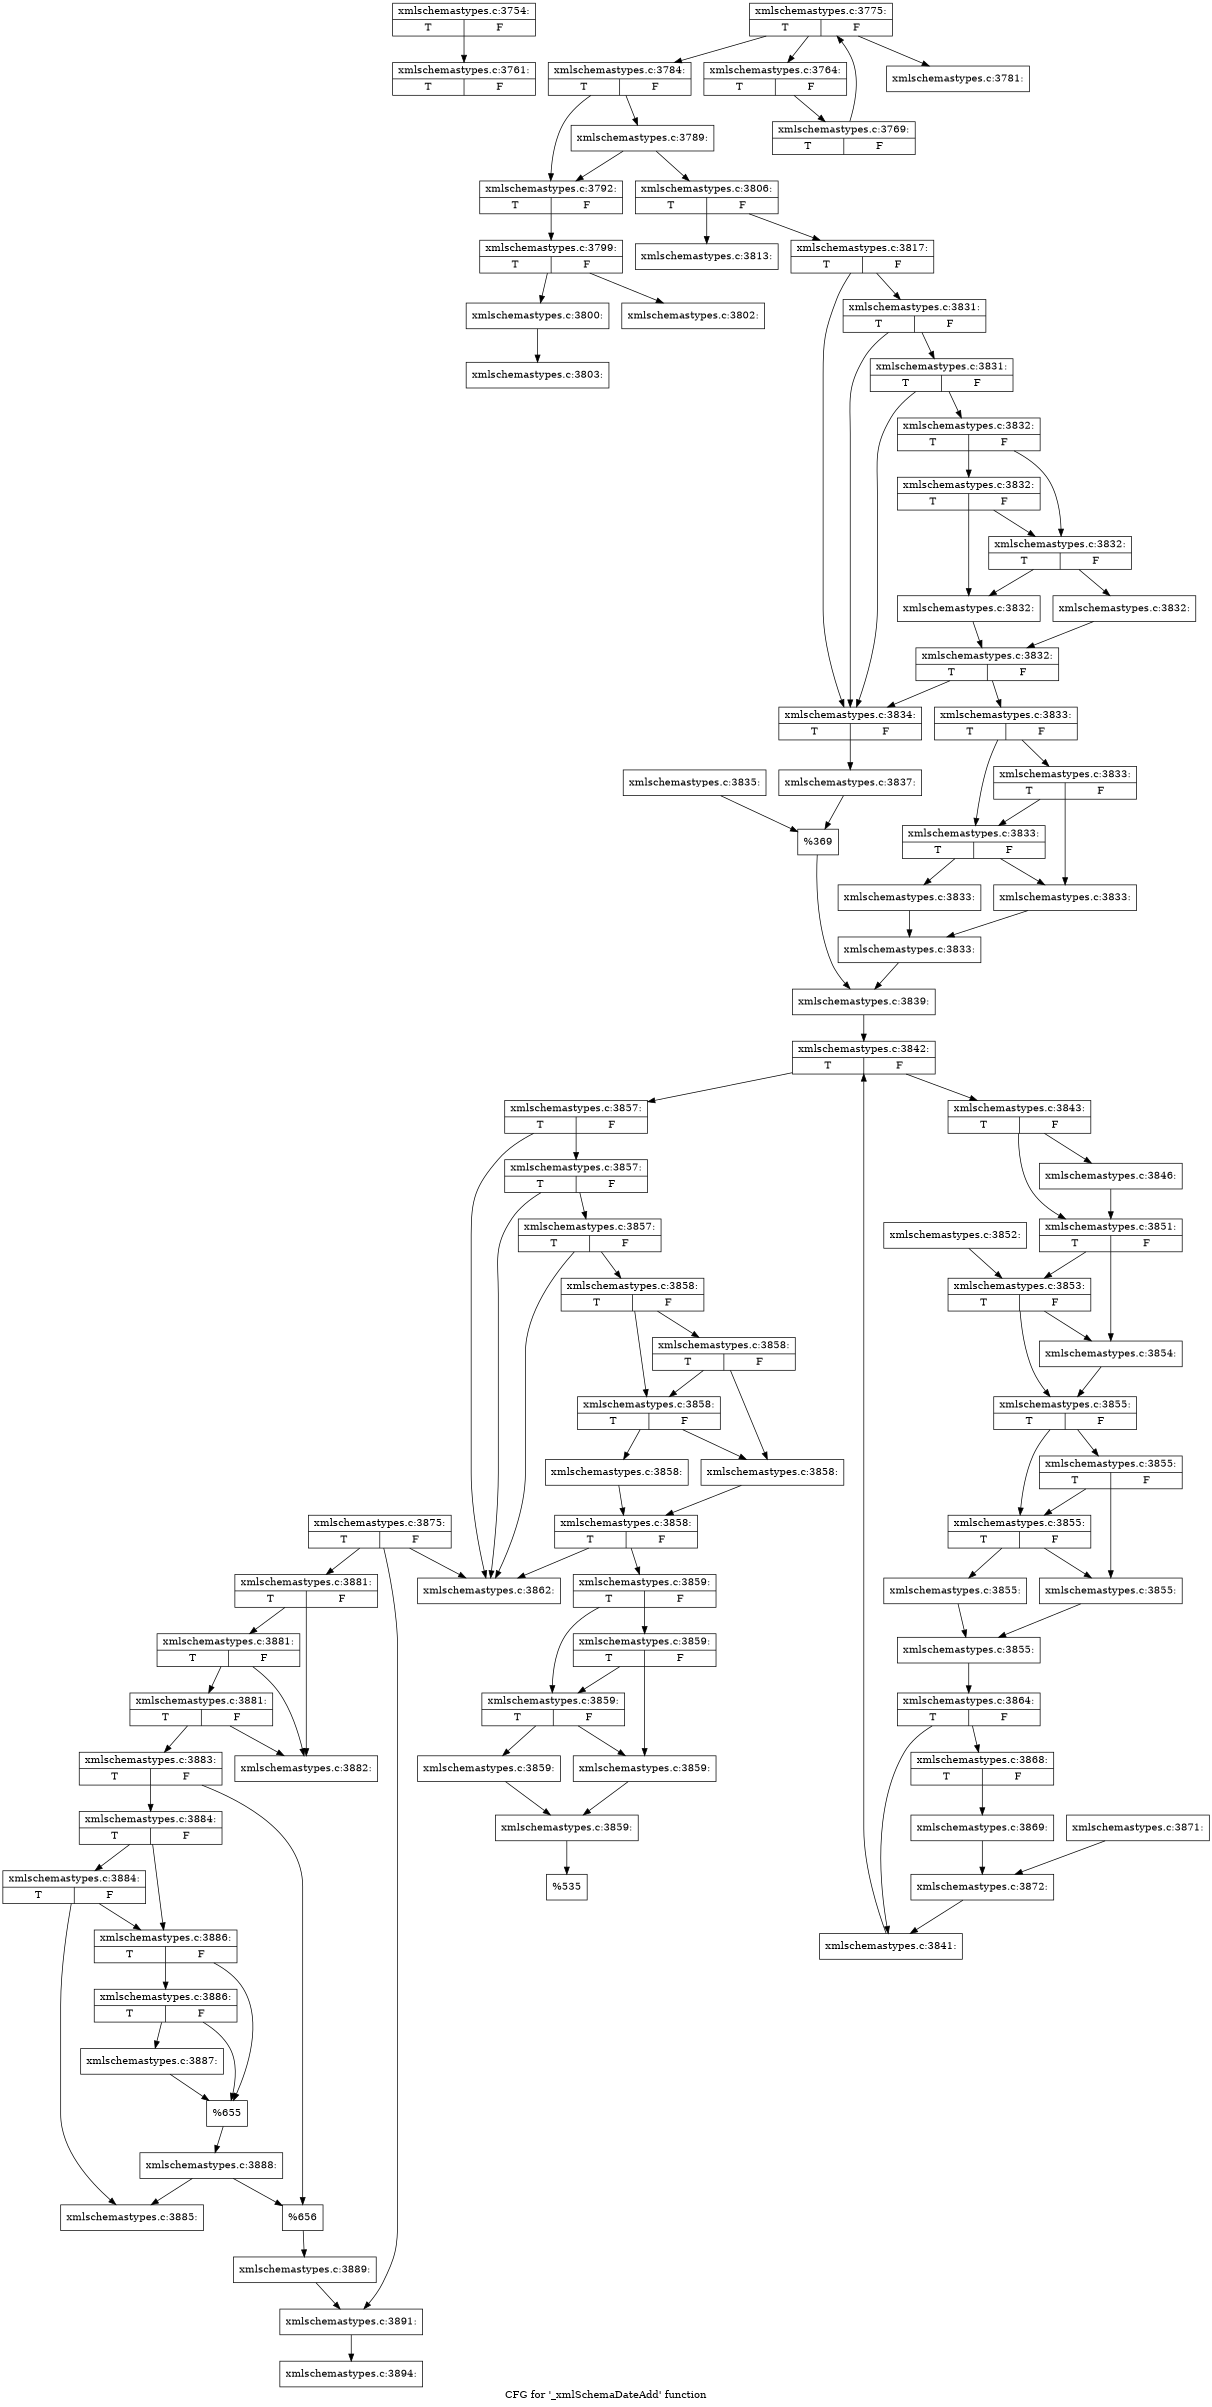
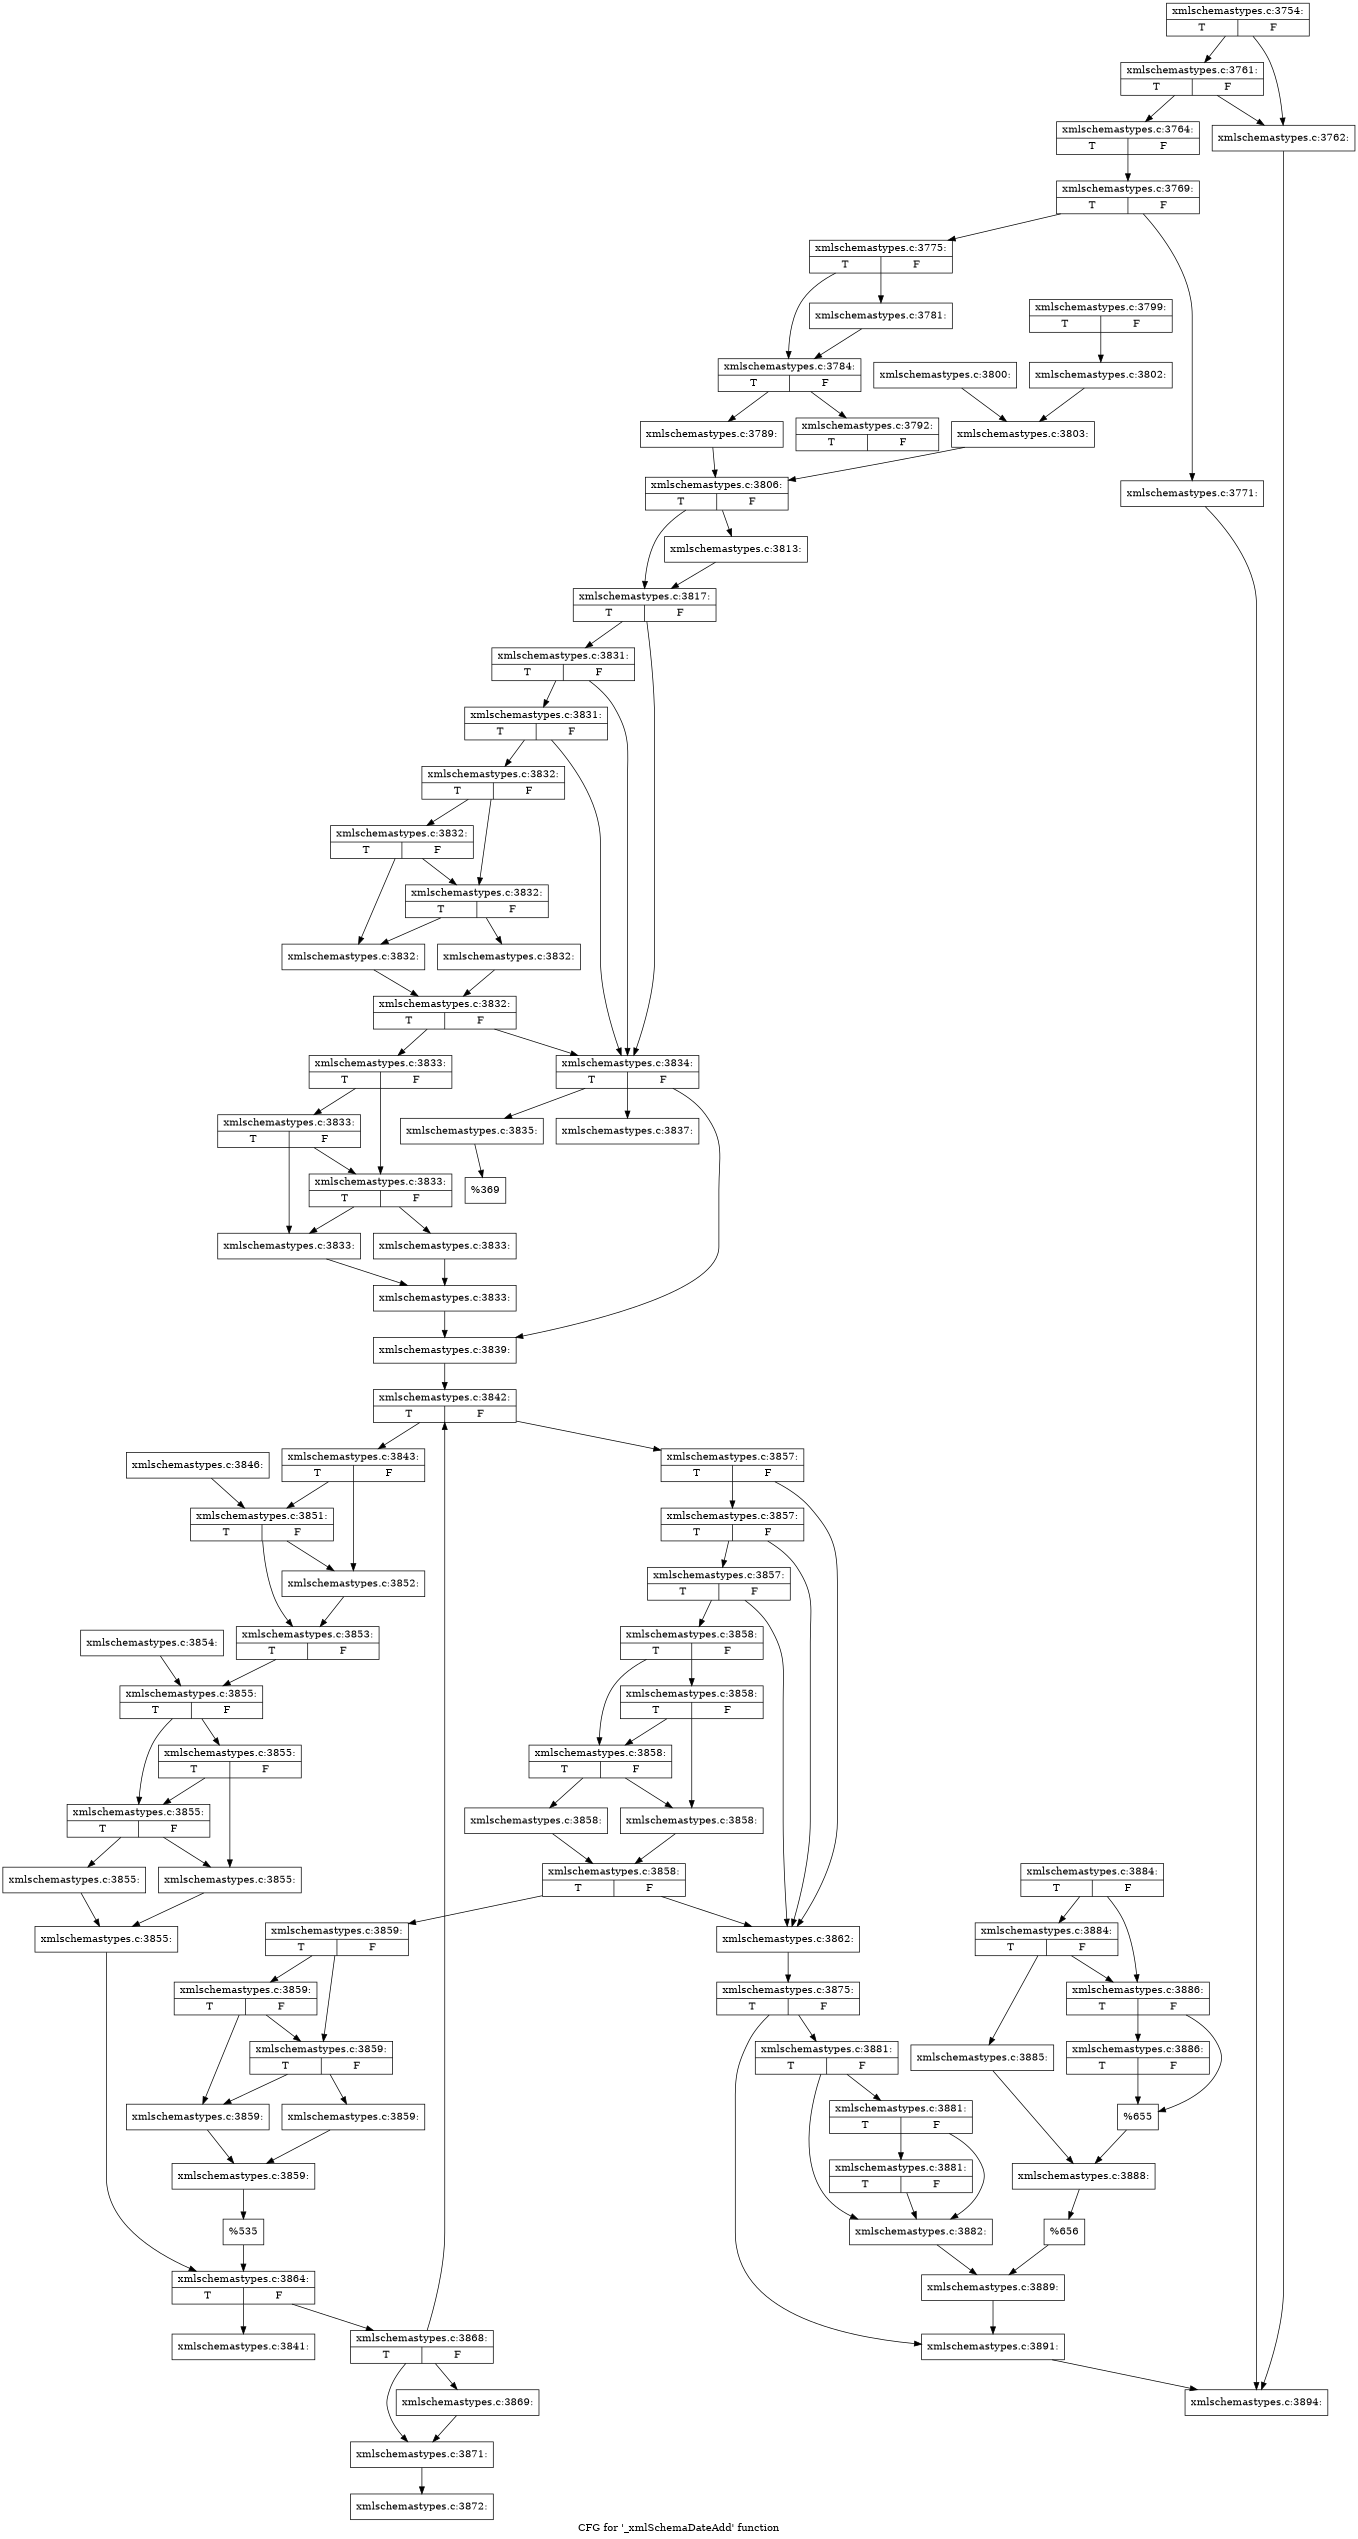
edge "xmlschemastypes.c:3775:" -> "xmlschemastypes.c:3764:": now "xmlschemastypes.c:3761:" -> "xmlschemastypes.c:3764:"
node "xmlschemastypes.c:3762:": added
edge "xmlschemastypes.c:3789:" -> "xmlschemastypes.c:3792:": removed
edge "xmlschemastypes.c:3792:" -> "xmlschemastypes.c:3799:": removed
edge "xmlschemastypes.c:3799:" -> "xmlschemastypes.c:3800:": removed
edge "xmlschemastypes.c:3781:" -> "xmlschemastypes.c:3784:": added
edge "xmlschemastypes.c:3802:" -> "xmlschemastypes.c:3803:": added
edge "xmlschemastypes.c:3803:" -> "xmlschemastypes.c:3806:": added
node "xmlschemastypes.c:3771:": added
edge "xmlschemastypes.c:3813:" -> "xmlschemastypes.c:3817:": added
edge "xmlschemastypes.c:3837:" -> "%369": removed
edge "%369" -> "xmlschemastypes.c:3839:": now "xmlschemastypes.c:3834:" -> "xmlschemastypes.c:3839:"
edge "xmlschemastypes.c:3834:" -> "xmlschemastypes.c:3835:": added
edge "xmlschemastypes.c:3843:" -> "xmlschemastypes.c:3846:": now "xmlschemastypes.c:3843:" -> "xmlschemastypes.c:3852:"
edge "xmlschemastypes.c:3851:" -> "xmlschemastypes.c:3854:": now "xmlschemastypes.c:3851:" -> "xmlschemastypes.c:3852:"
edge "xmlschemastypes.c:3853:" -> "xmlschemastypes.c:3854:": removed
edge "xmlschemastypes.c:3841:" -> "xmlschemastypes.c:3842:": now "xmlschemastypes.c:3868:" -> "xmlschemastypes.c:3842:"
edge "xmlschemastypes.c:3875:" -> "xmlschemastypes.c:3862:": reversed
node "xmlschemastypes.c:3883:": removed
edge "xmlschemastypes.c:3869:" -> "xmlschemastypes.c:3872:": now "xmlschemastypes.c:3869:" -> "xmlschemastypes.c:3871:"
edge "xmlschemastypes.c:3872:" -> "xmlschemastypes.c:3841:": removed
node "xmlschemastypes.c:3887:": removed
edge "xmlschemastypes.c:3888:" -> "xmlschemastypes.c:3885:": reversed
edge "%535" -> "xmlschemastypes.c:3864:": added
edge "xmlschemastypes.c:3882:" -> "xmlschemastypes.c:3889:": added
edge "xmlschemastypes.c:3868:" -> "xmlschemastypes.c:3871:": added
